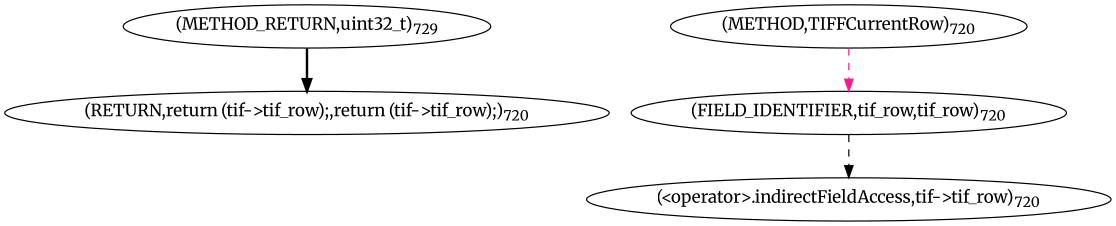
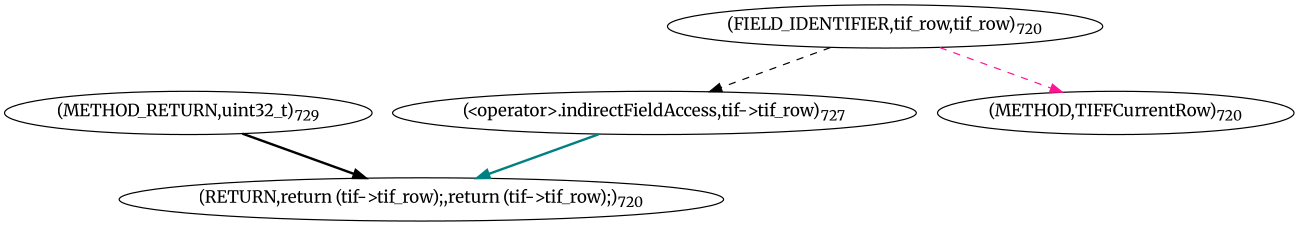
edge "(METHOD,TIFFCurrentRow)" -> "(FIELD_IDENTIFIER,tif_row,tif_row)": reversed
edge "(<operator>.indirectFieldAccess,tif->tif_row)" -> "(RETURN,return (tif->tif_row);,return (tif->tif_row);)": added
node "(<operator>.indirectFieldAccess,tif->tif_row)": text "720" -> "727"
